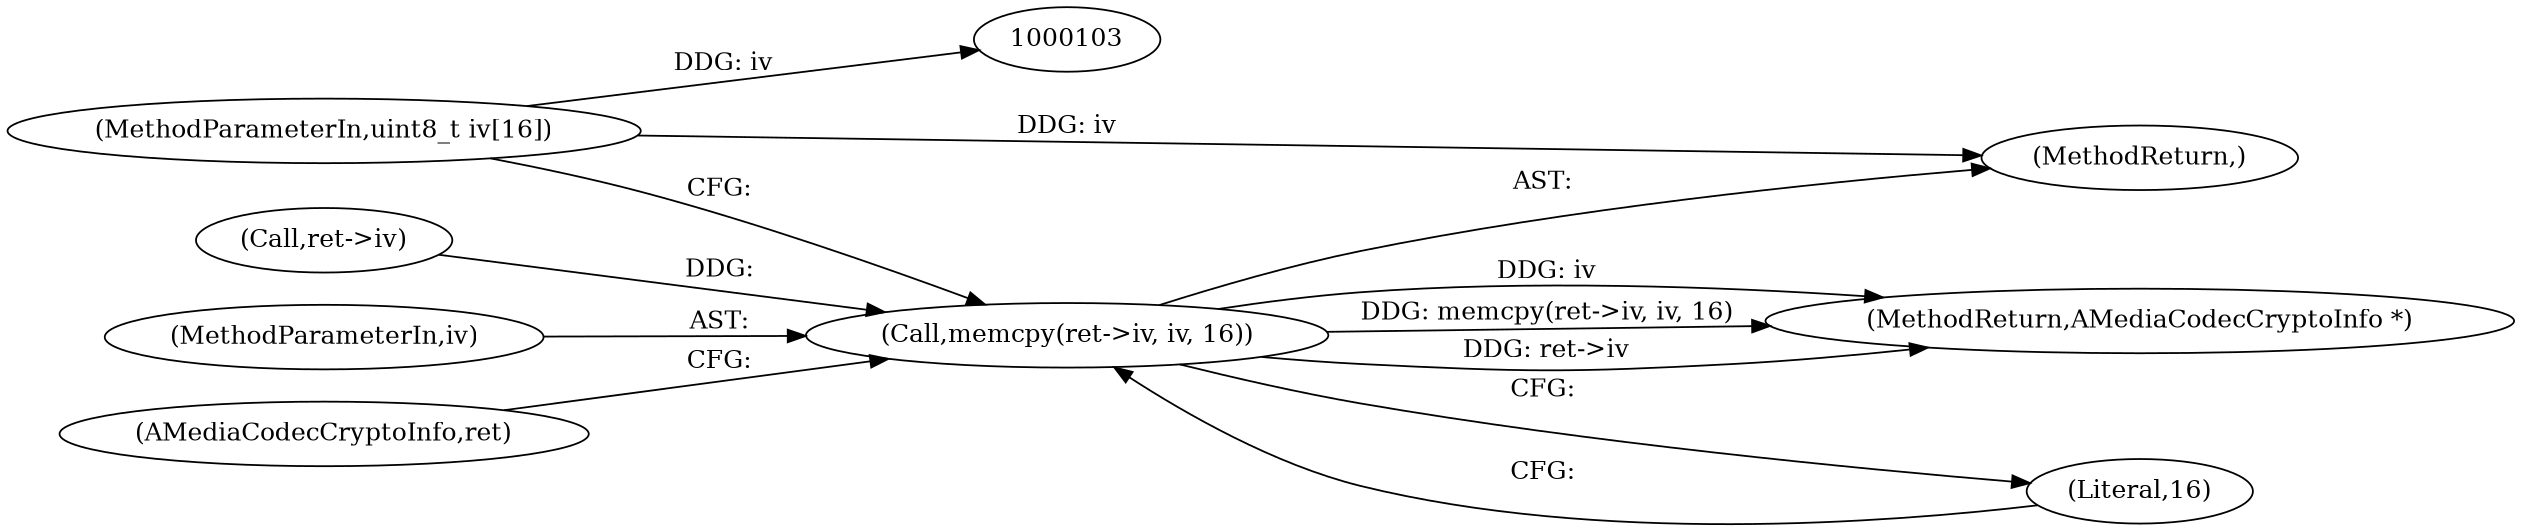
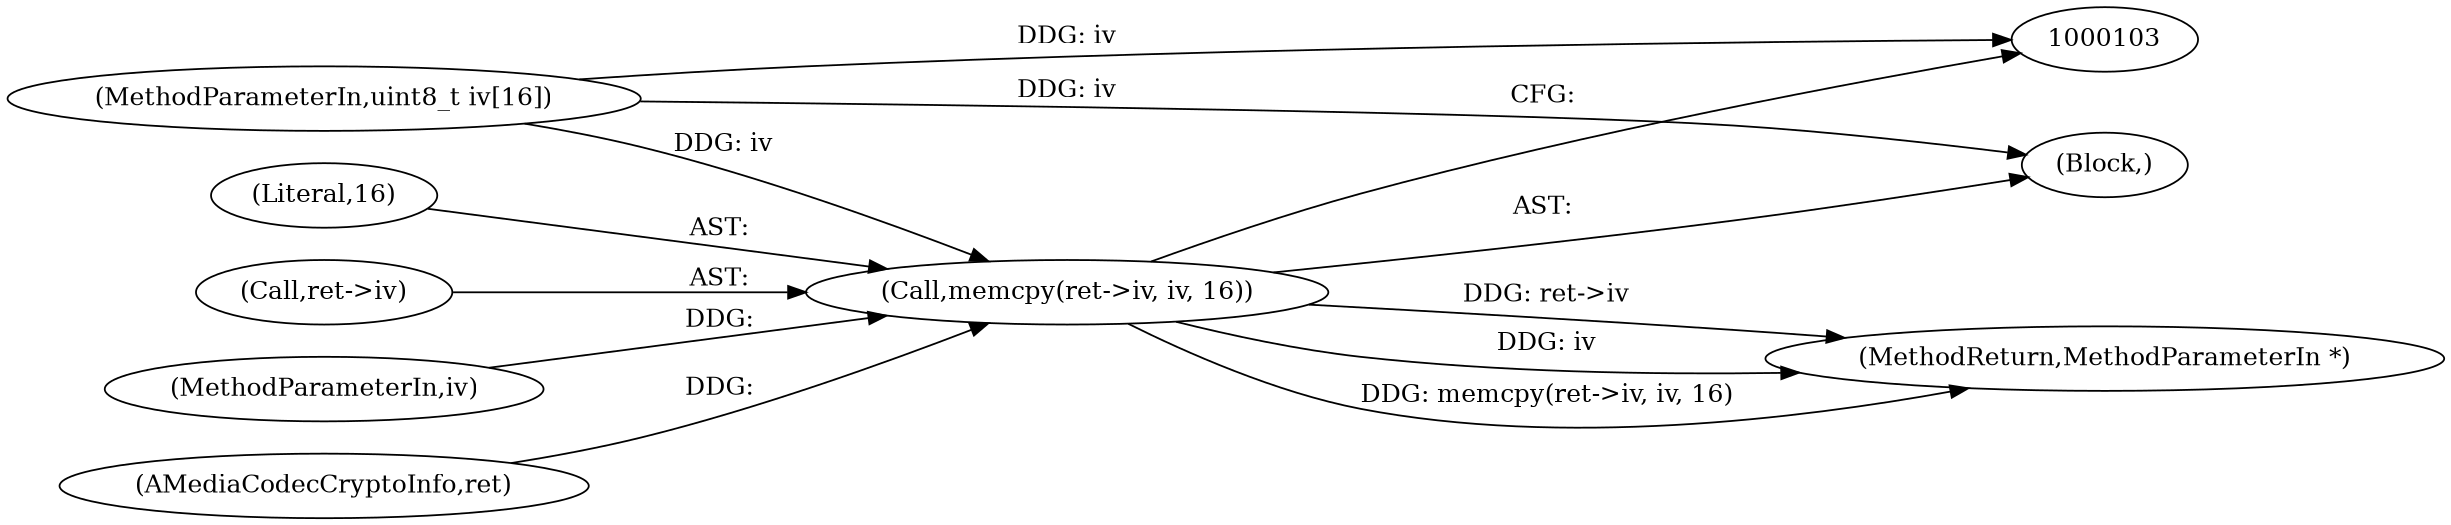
node "(MethodReturn,)": label "(MethodReturn,)" -> "(Block,)"
edge "(MethodParameterIn,uint8_t iv[16])" -> "(Call,memcpy(ret->iv, iv, 16))": label "CFG: " -> "DDG: iv"
edge "(Call,ret->iv)" -> "(Call,memcpy(ret->iv, iv, 16))": label "DDG: " -> "AST: "
node "(MethodReturn,AMediaCodecCryptoInfo *)": label "(MethodReturn,AMediaCodecCryptoInfo *)" -> "(MethodReturn,MethodParameterIn *)"
edge "(MethodParameterIn,iv)" -> "(Call,memcpy(ret->iv, iv, 16))": label "AST: " -> "DDG: "
edge "(AMediaCodecCryptoInfo,ret)" -> "(Call,memcpy(ret->iv, iv, 16))": label "CFG: " -> "DDG: "
edge "(Call,memcpy(ret->iv, iv, 16))" -> "(Literal,16)": now "(Call,memcpy(ret->iv, iv, 16))" -> "1000103"
edge "(Literal,16)" -> "(Call,memcpy(ret->iv, iv, 16))": label "CFG: " -> "AST: "
